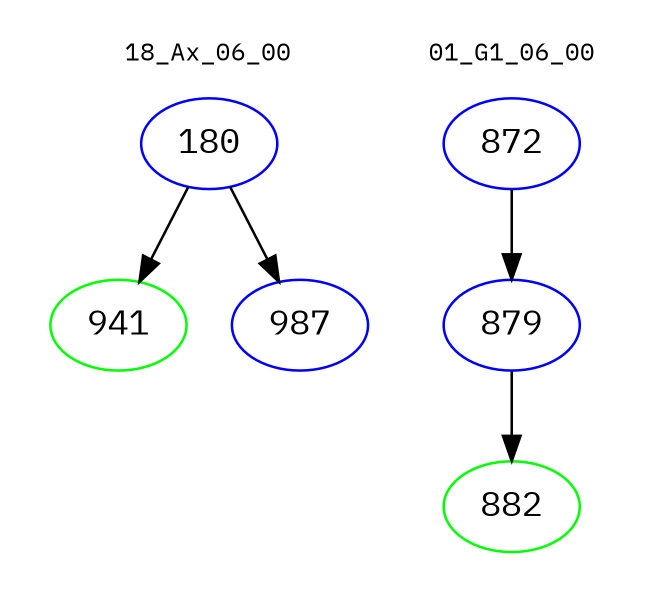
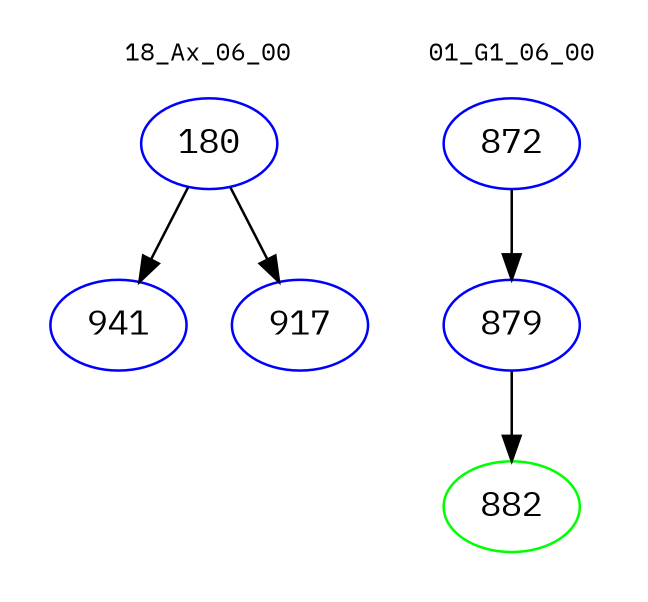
node "941": color green -> blue
node "987": label "987" -> "917"
